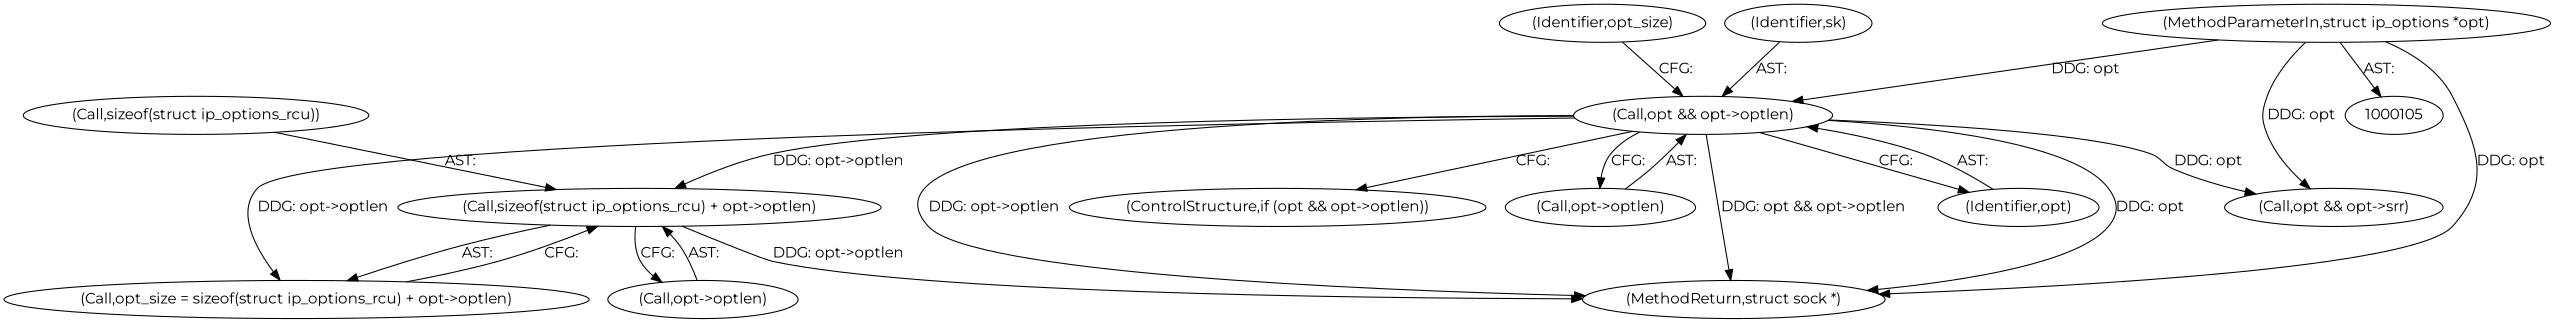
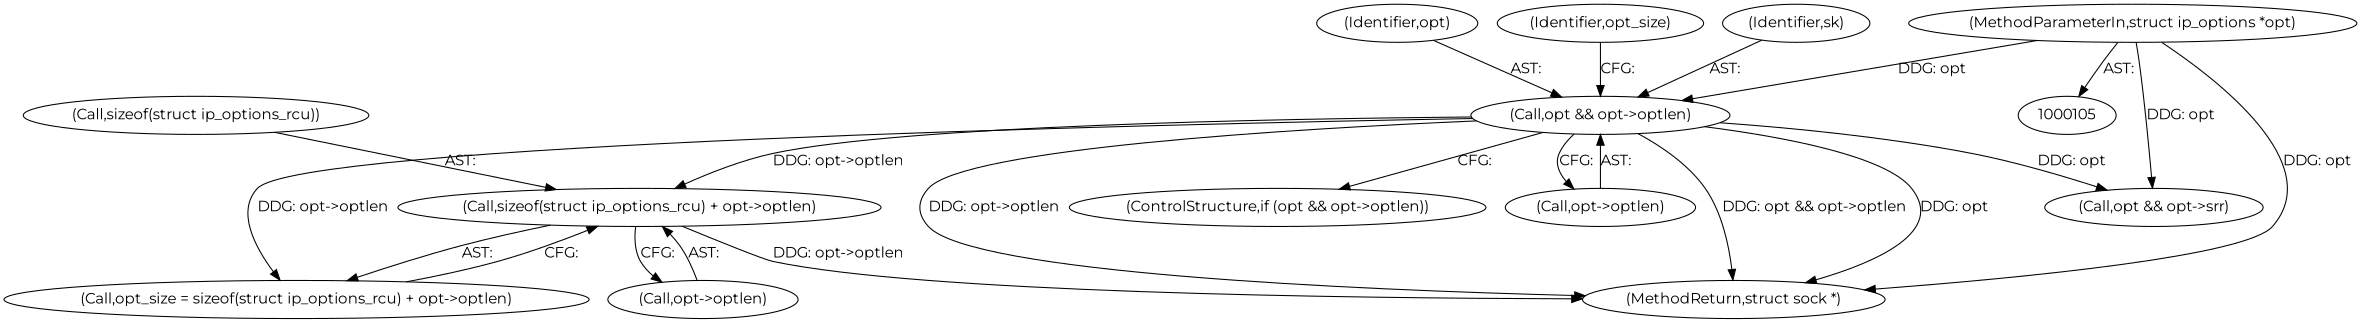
edge "(Call,opt && opt->optlen)" -> "(Identifier,opt)": removed, label "CFG:"
